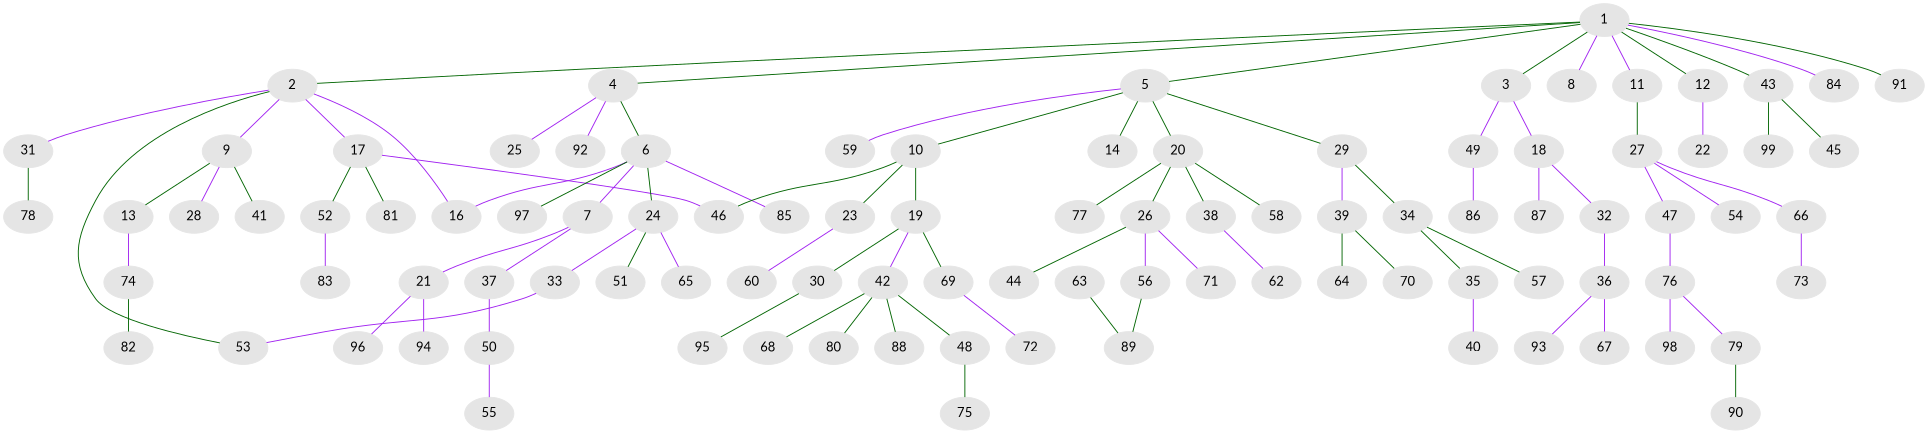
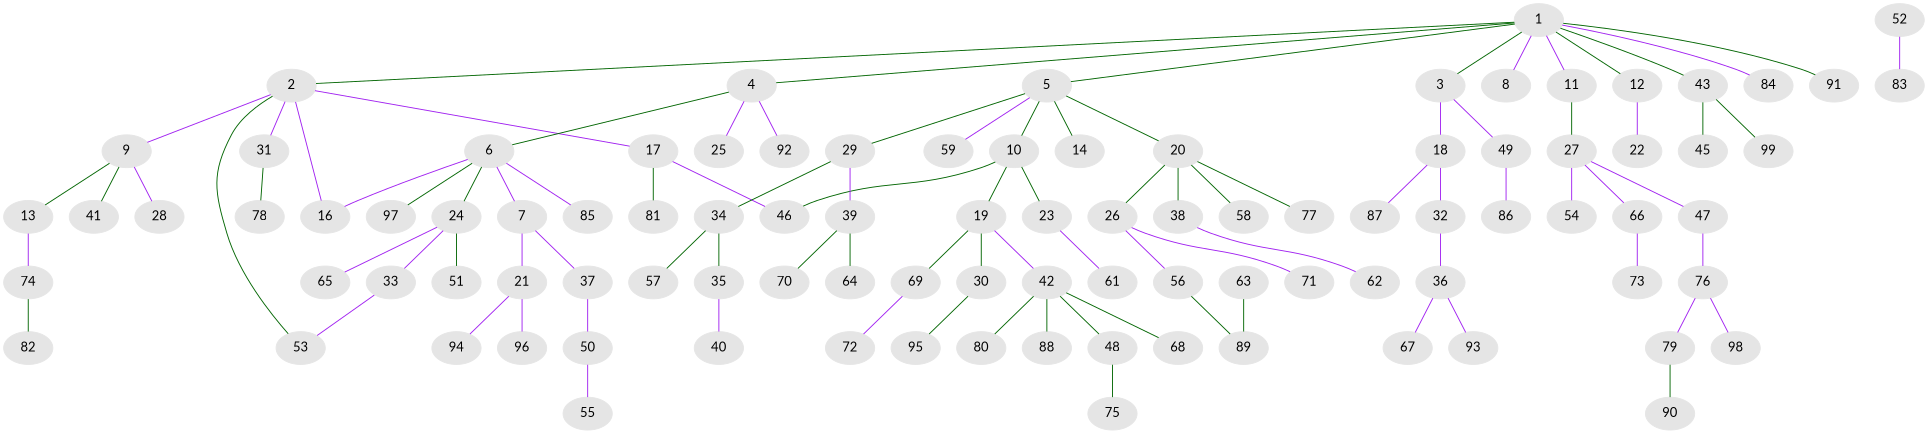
edge "17" -- "52": removed
node "60": label "60" -> "61"
node "44": removed
